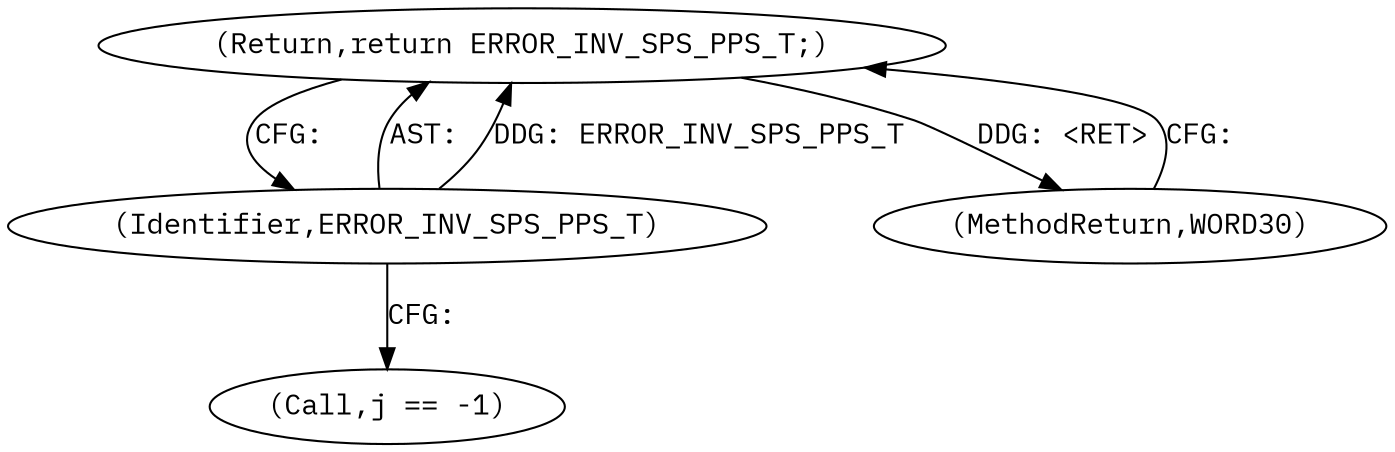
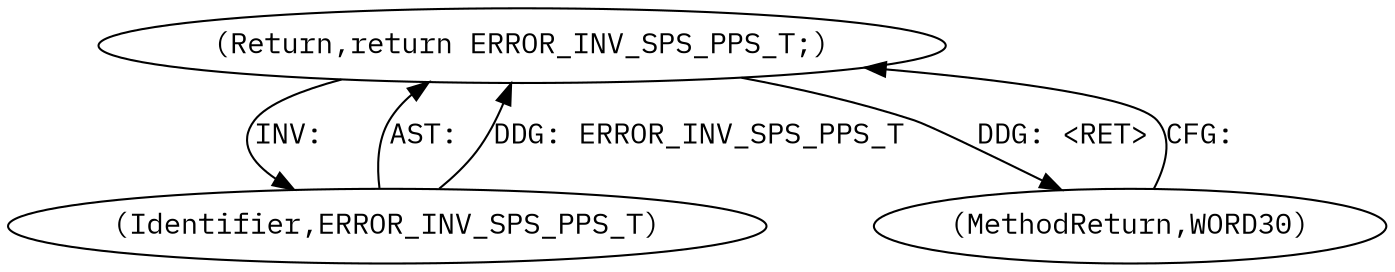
edge "(Return,return ERROR_INV_SPS_PPS_T;)" -> "(Identifier,ERROR_INV_SPS_PPS_T)": label "CFG: " -> "INV: "
node "(Call,j == -1)": removed
